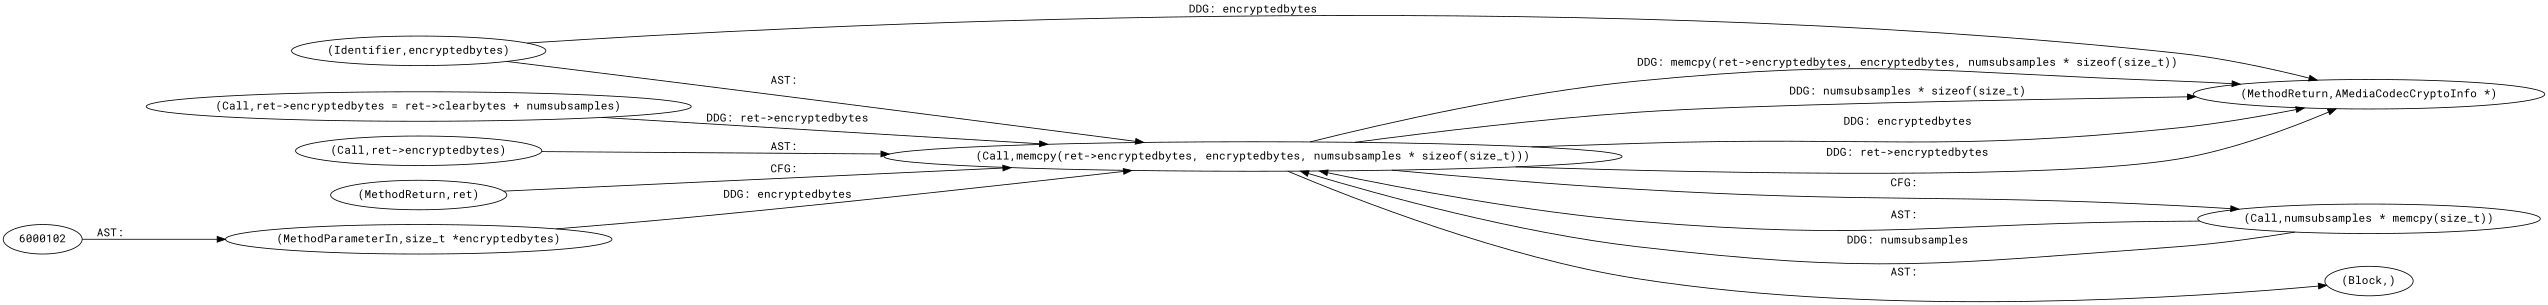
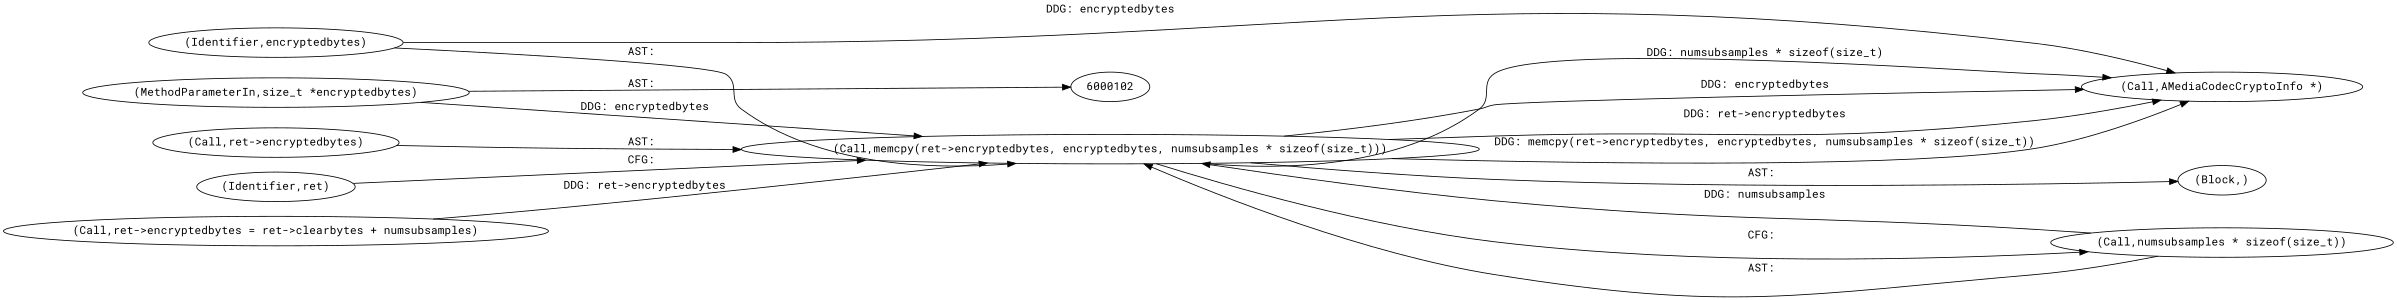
node "(MethodReturn,AMediaCodecCryptoInfo *)": label "(MethodReturn,AMediaCodecCryptoInfo *)" -> "(Call,AMediaCodecCryptoInfo *)"
node "(MethodReturn,ret)": label "(MethodReturn,ret)" -> "(Identifier,ret)"
node "(Call,numsubsamples * memcpy(size_t))": label "(Call,numsubsamples * memcpy(size_t))" -> "(Call,numsubsamples * sizeof(size_t))"
edge "6000102" -> "(MethodParameterIn,size_t *encryptedbytes)": reversed
